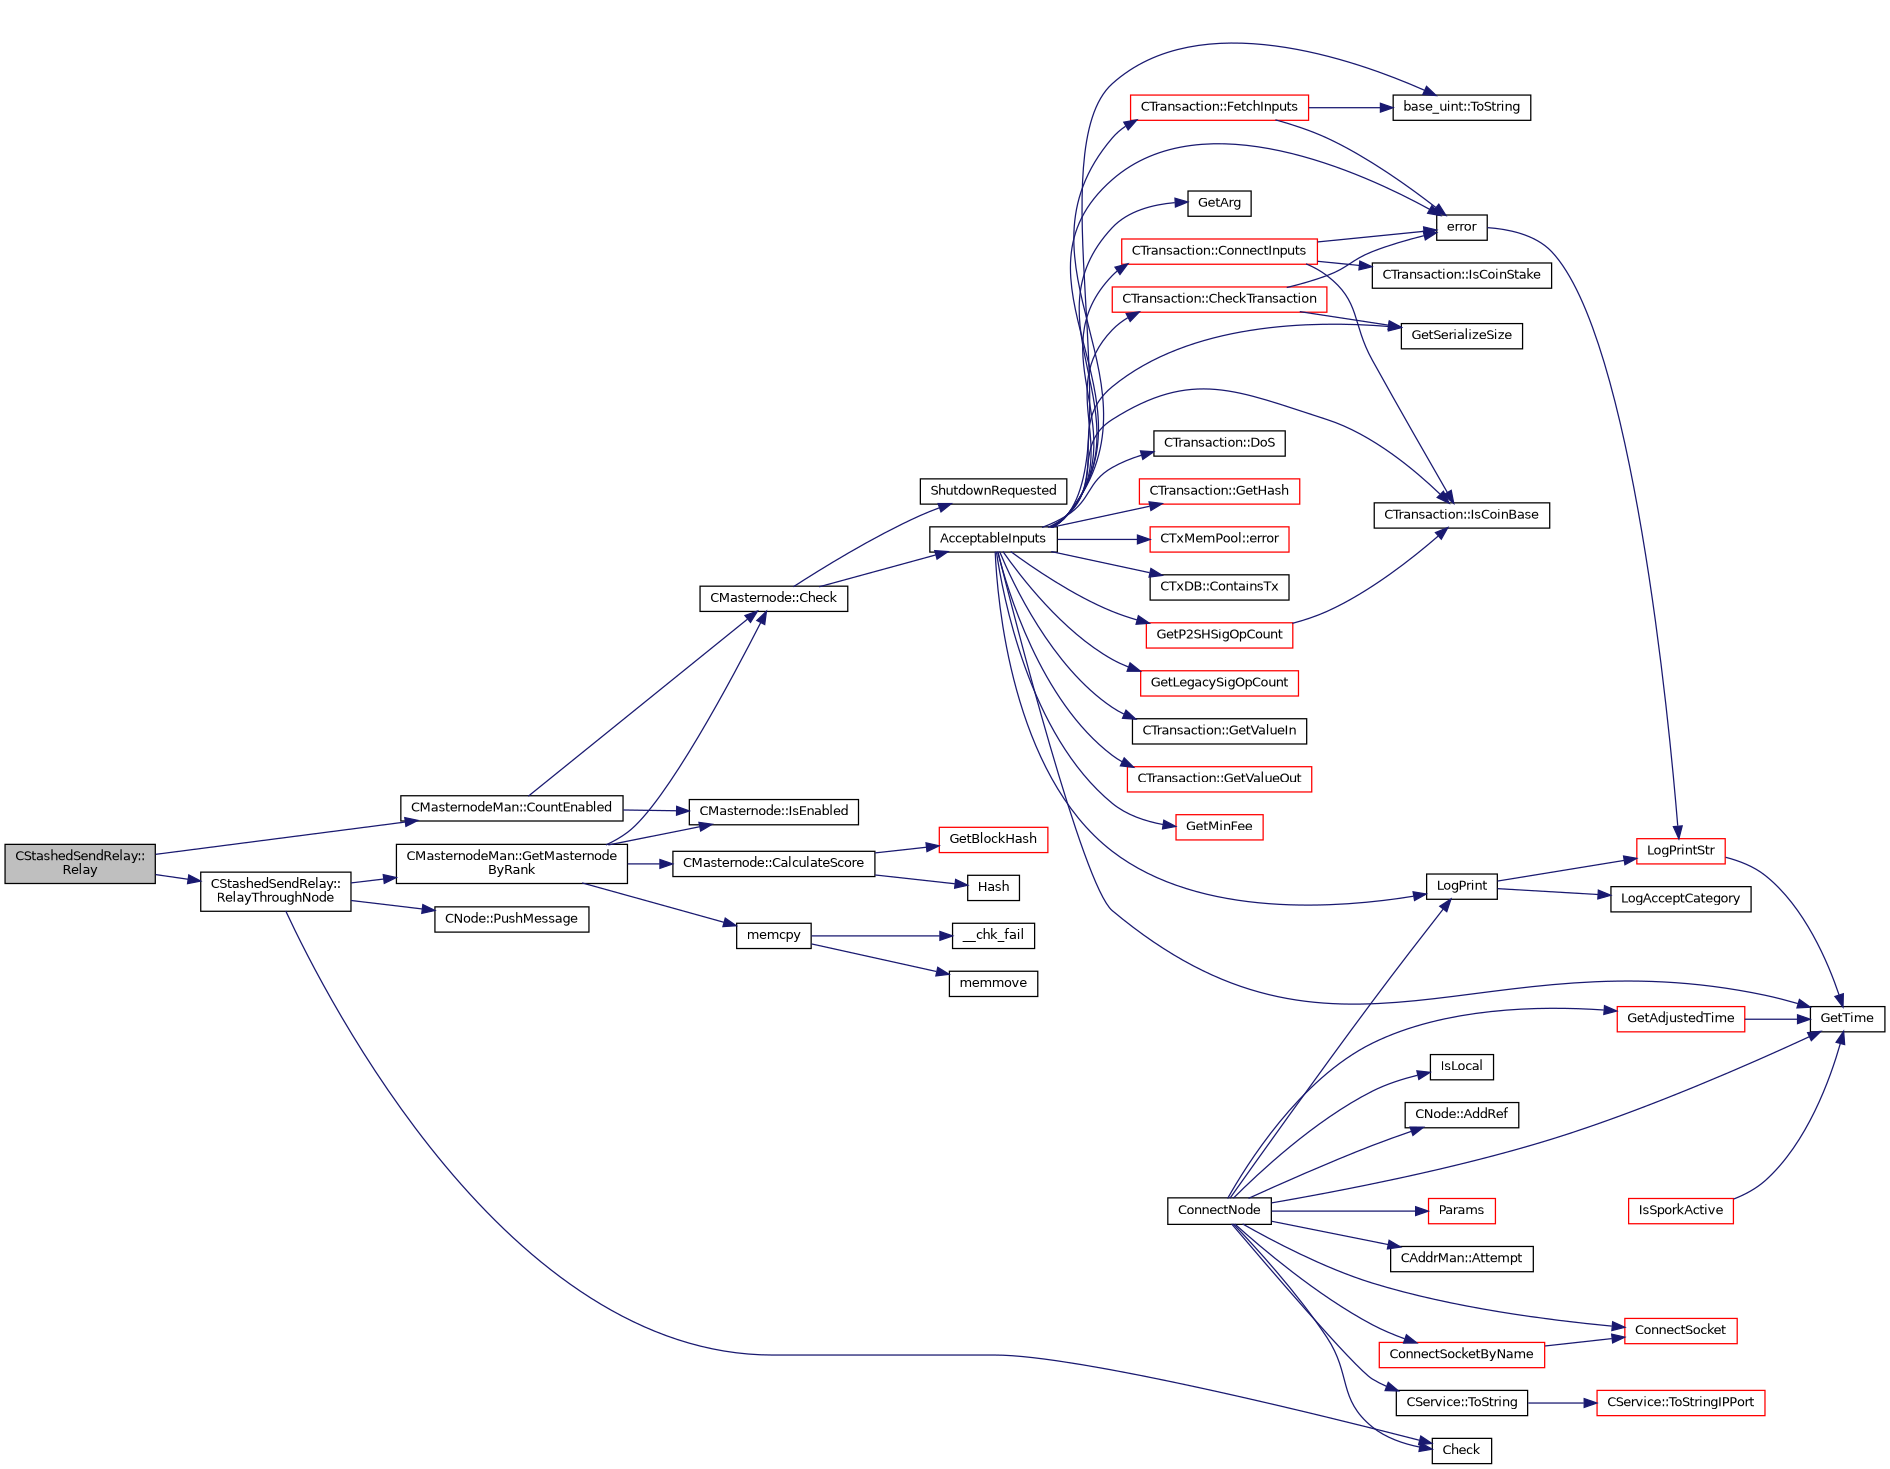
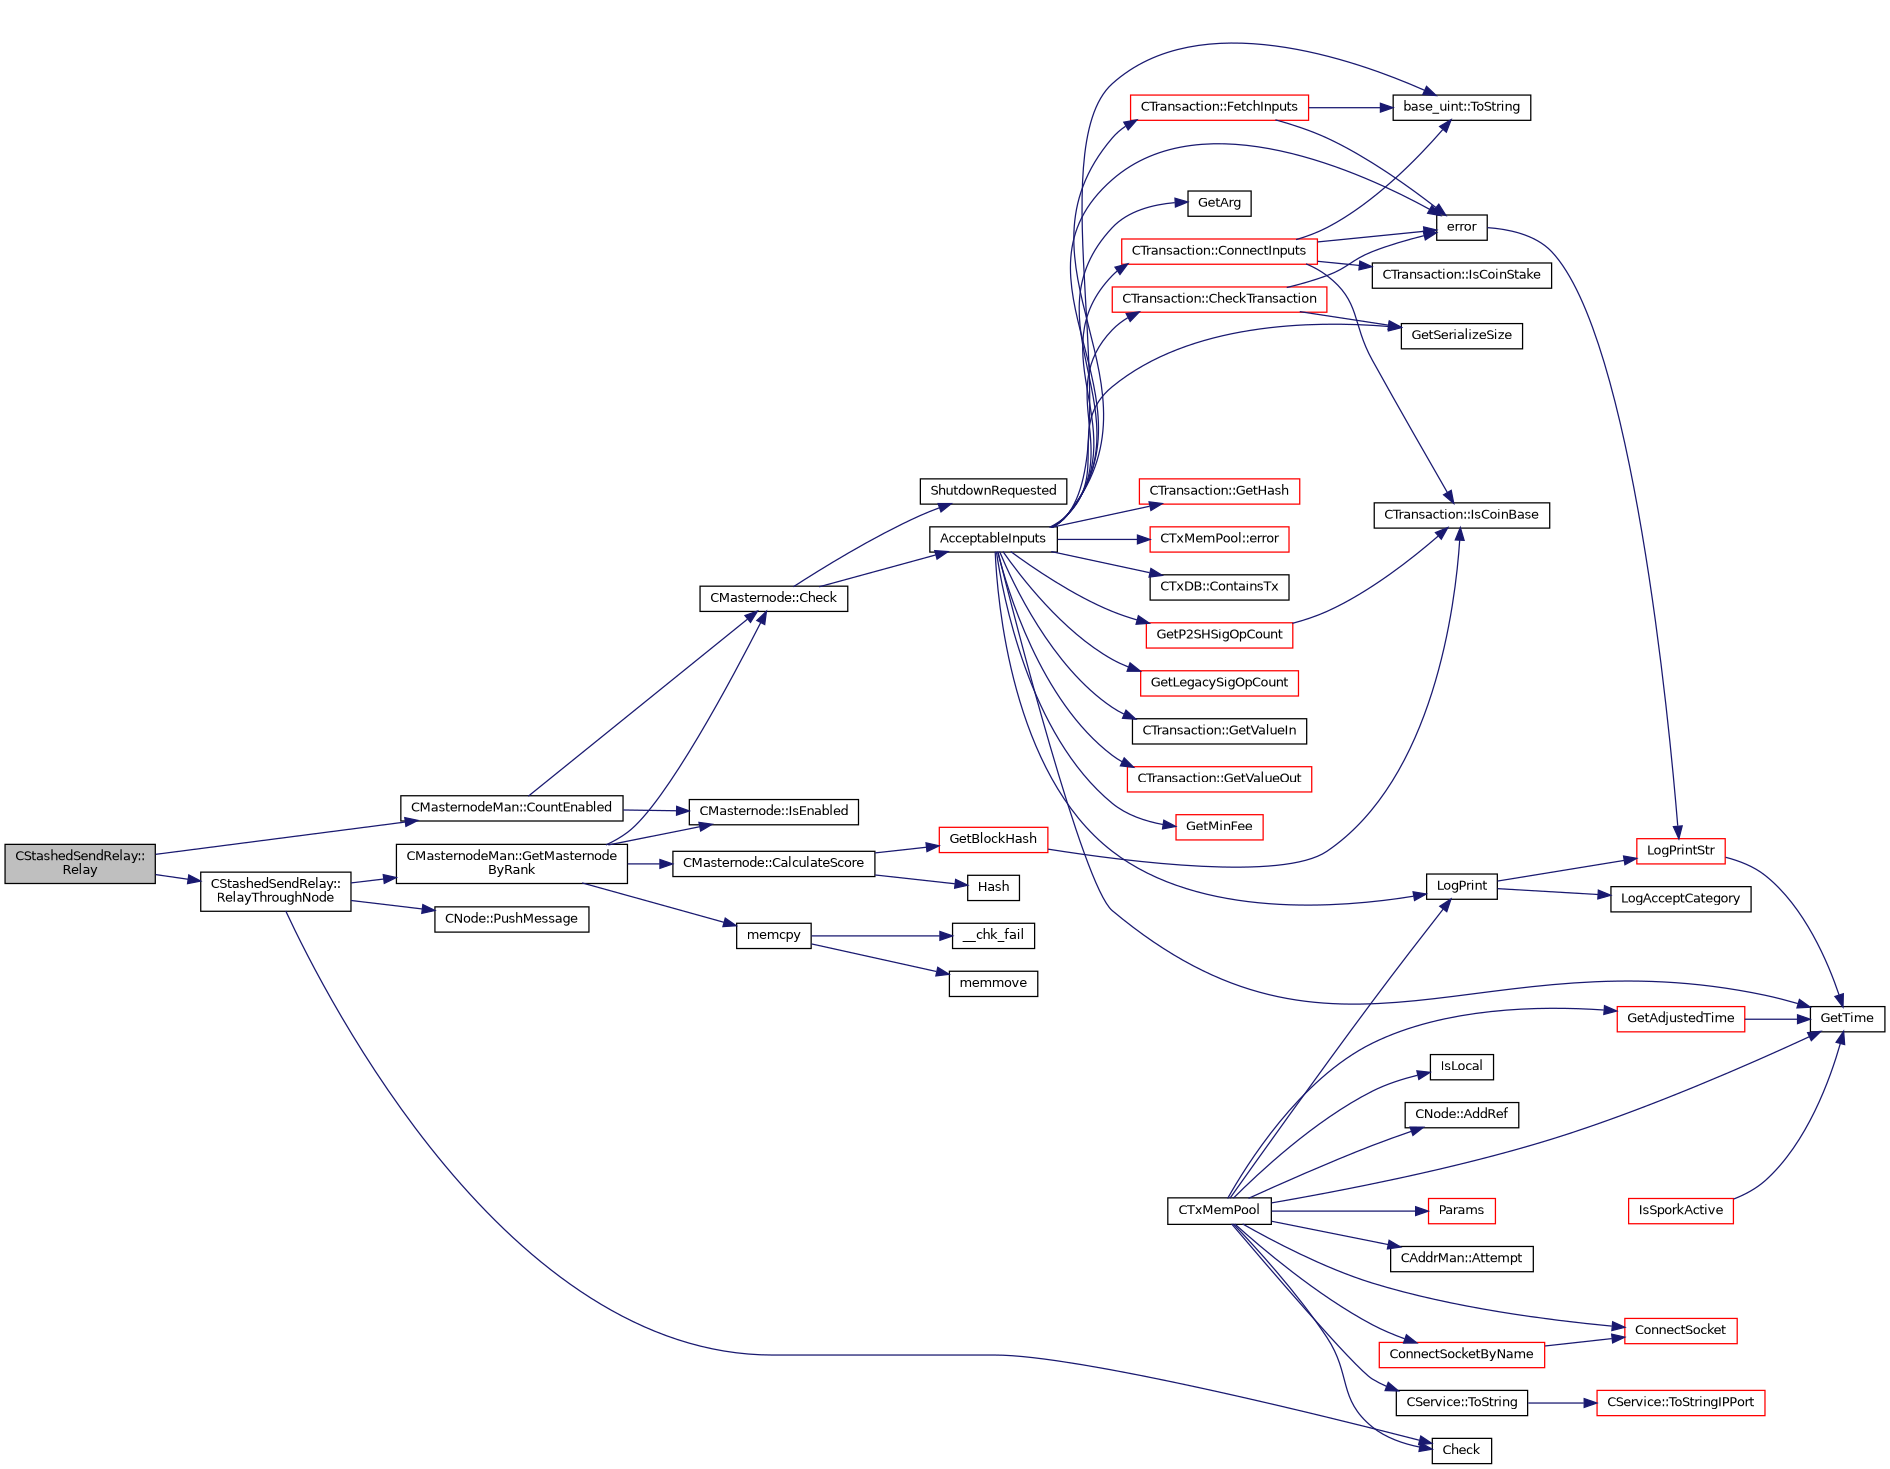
edge "CTransaction::ConnectInputs" -> "base_uint::ToString": added
edge "AcceptableInputs" -> "CTransaction::IsCoinBase": now "GetBlockHash" -> "CTransaction::IsCoinBase"
node "CTransaction::DoS": removed
node "ConnectNode": label "ConnectNode" -> "CTxMemPool"
